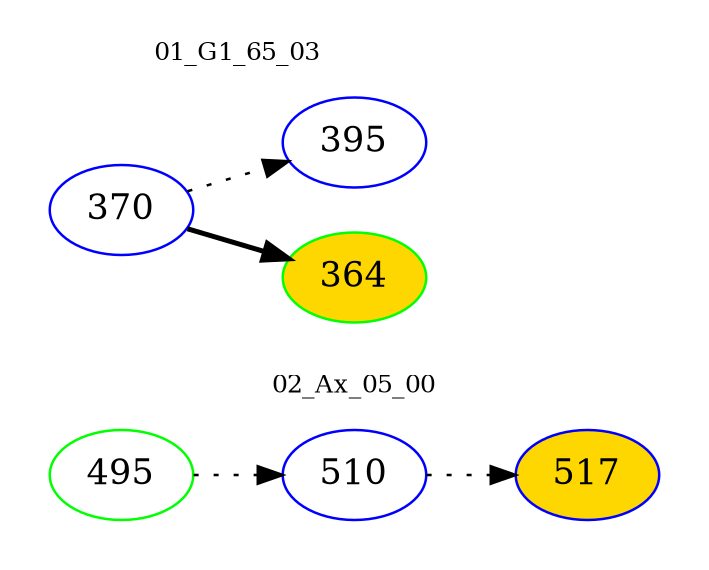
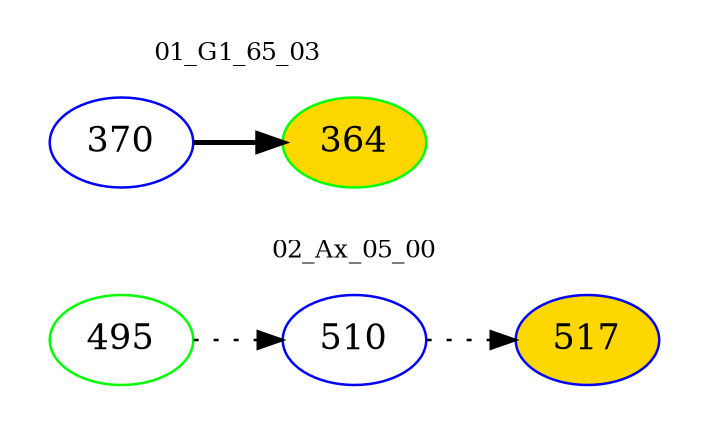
node "395": removed
